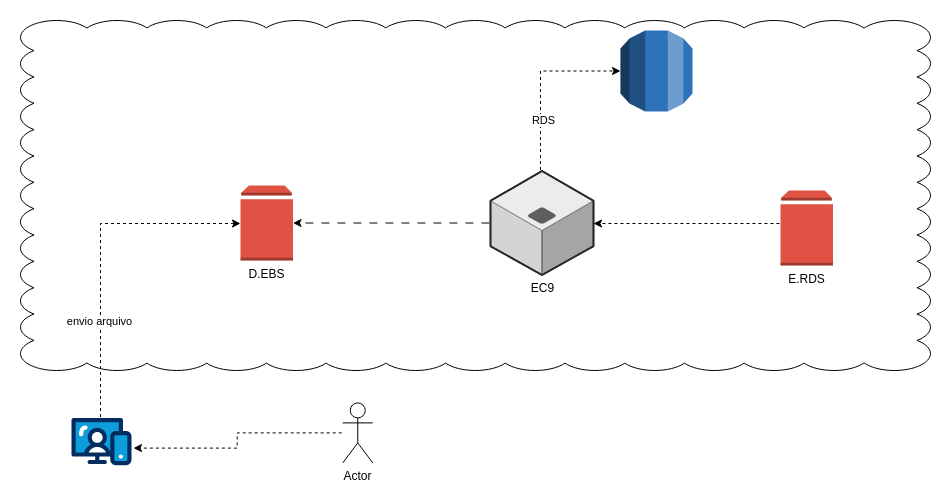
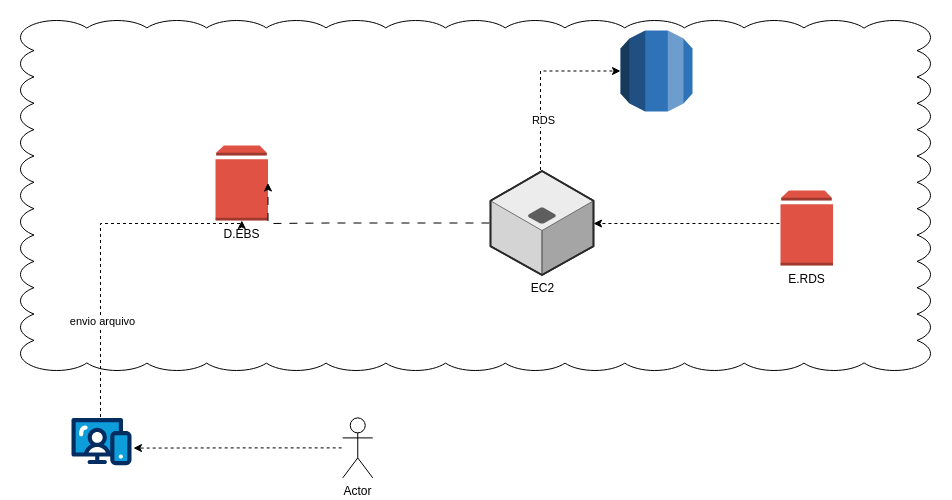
node "D.EBS": moved (267, 223) -> (242, 183)
node "EC9": label "EC9" -> "EC2"
node "Actor": moved (358, 433) -> (358, 448)
